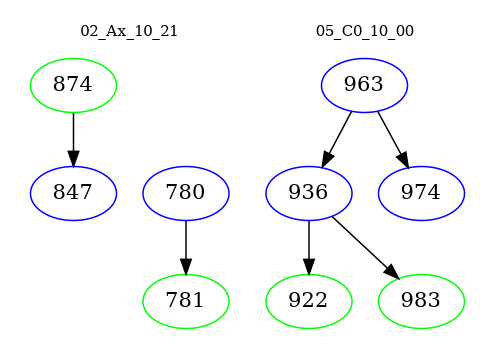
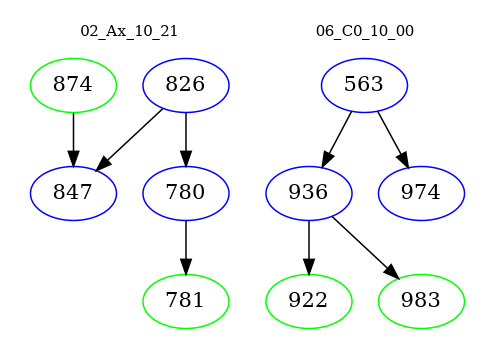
cluster "05_C0_10_00": label "05_C0_10_00" -> "06_C0_10_00"
node "826": added
node "963": label "963" -> "563"
